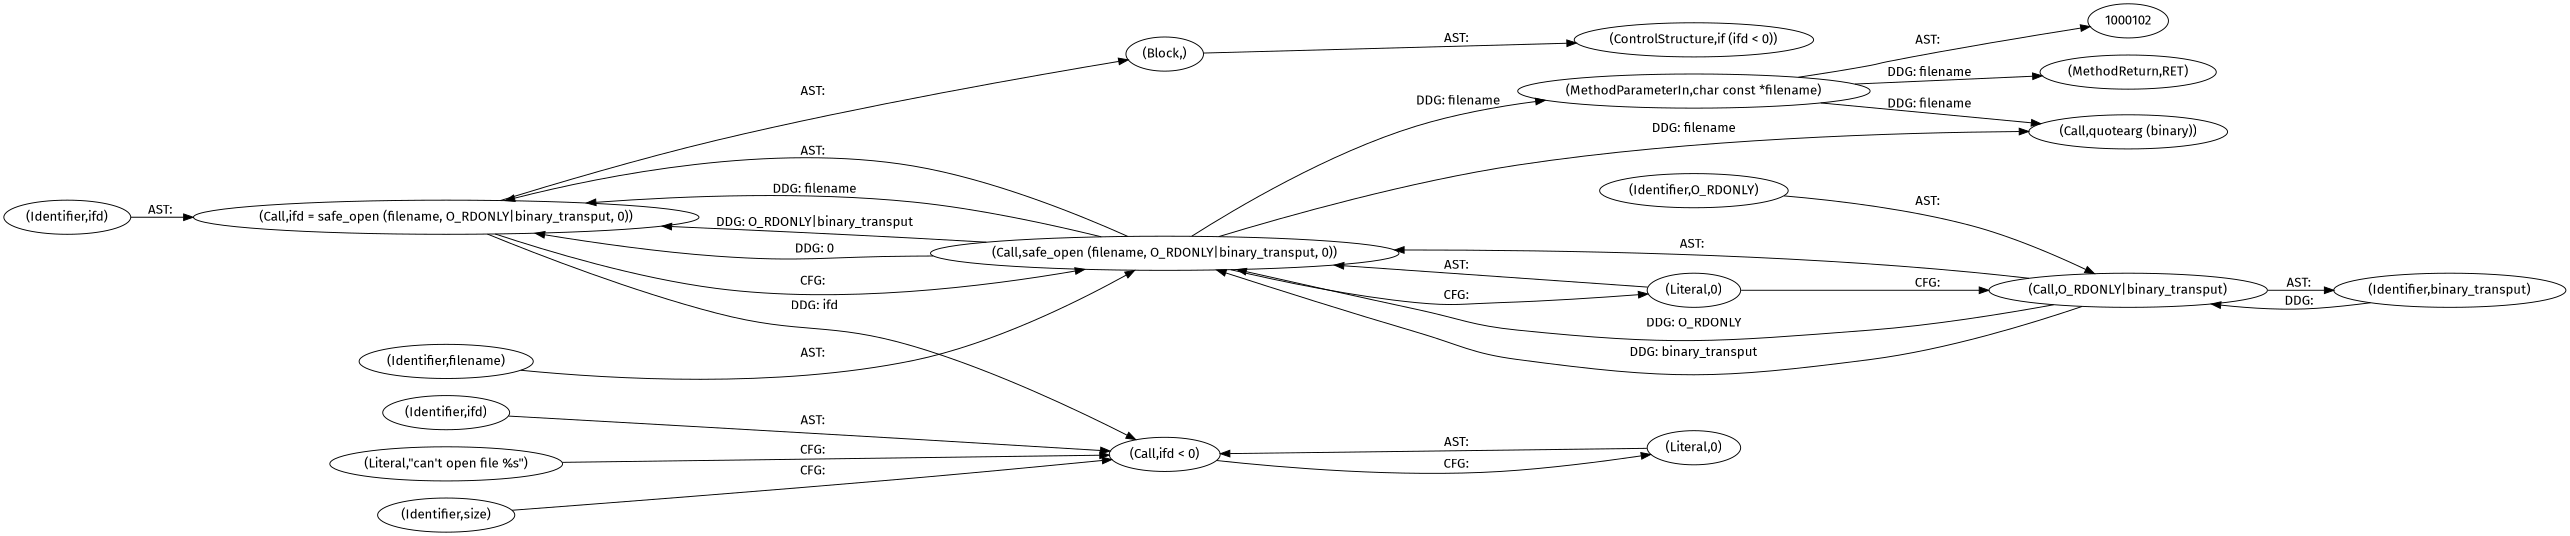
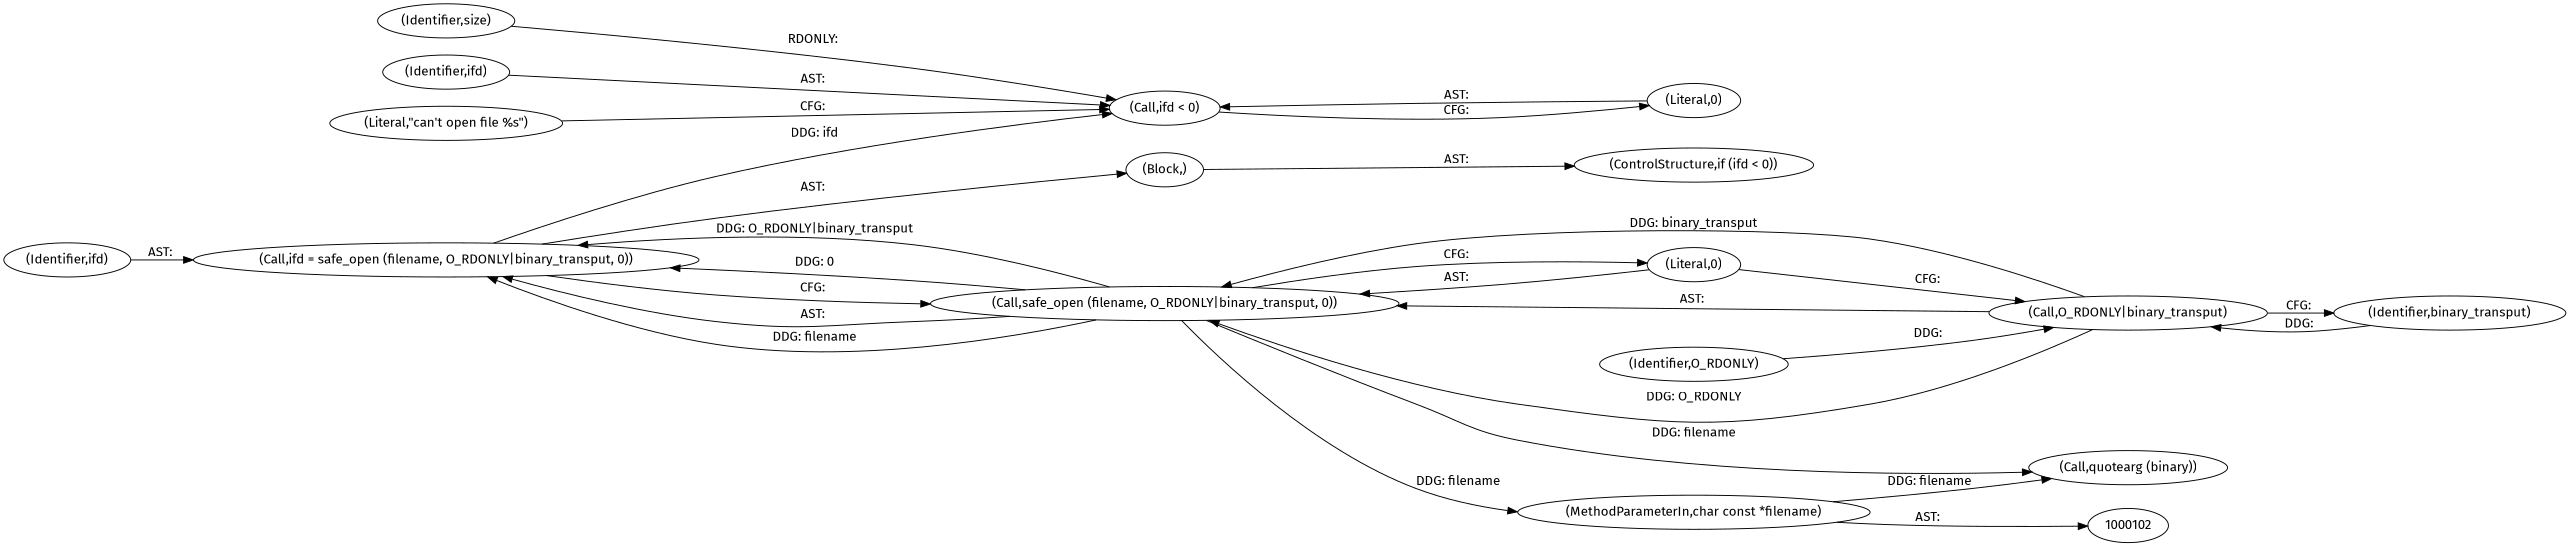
node "(MethodReturn,RET)": removed
edge "(Identifier,O_RDONLY)" -> "(Call,O_RDONLY|binary_transput)": label "AST: " -> "DDG: "
edge "(Call,O_RDONLY|binary_transput)" -> "(Identifier,binary_transput)": label "AST: " -> "CFG: "
node "(Identifier,filename)": removed
edge "(Identifier,size)" -> "(Call,ifd < 0)": label "CFG: " -> "RDONLY: "
